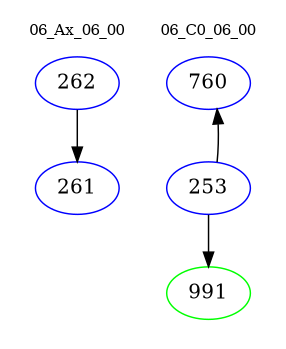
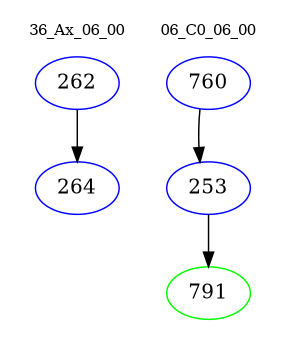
cluster "06_Ax_06_00": label "06_Ax_06_00" -> "36_Ax_06_00"
edge "253" -> "760": reversed
node "261": label "261" -> "264"
node "991": label "991" -> "791"
